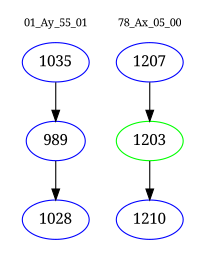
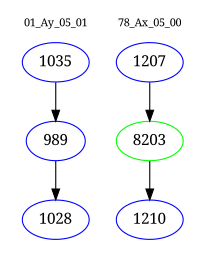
cluster "01_Ay_55_01": label "01_Ay_55_01" -> "01_Ay_05_01"
node "1203": label "1203" -> "8203"
